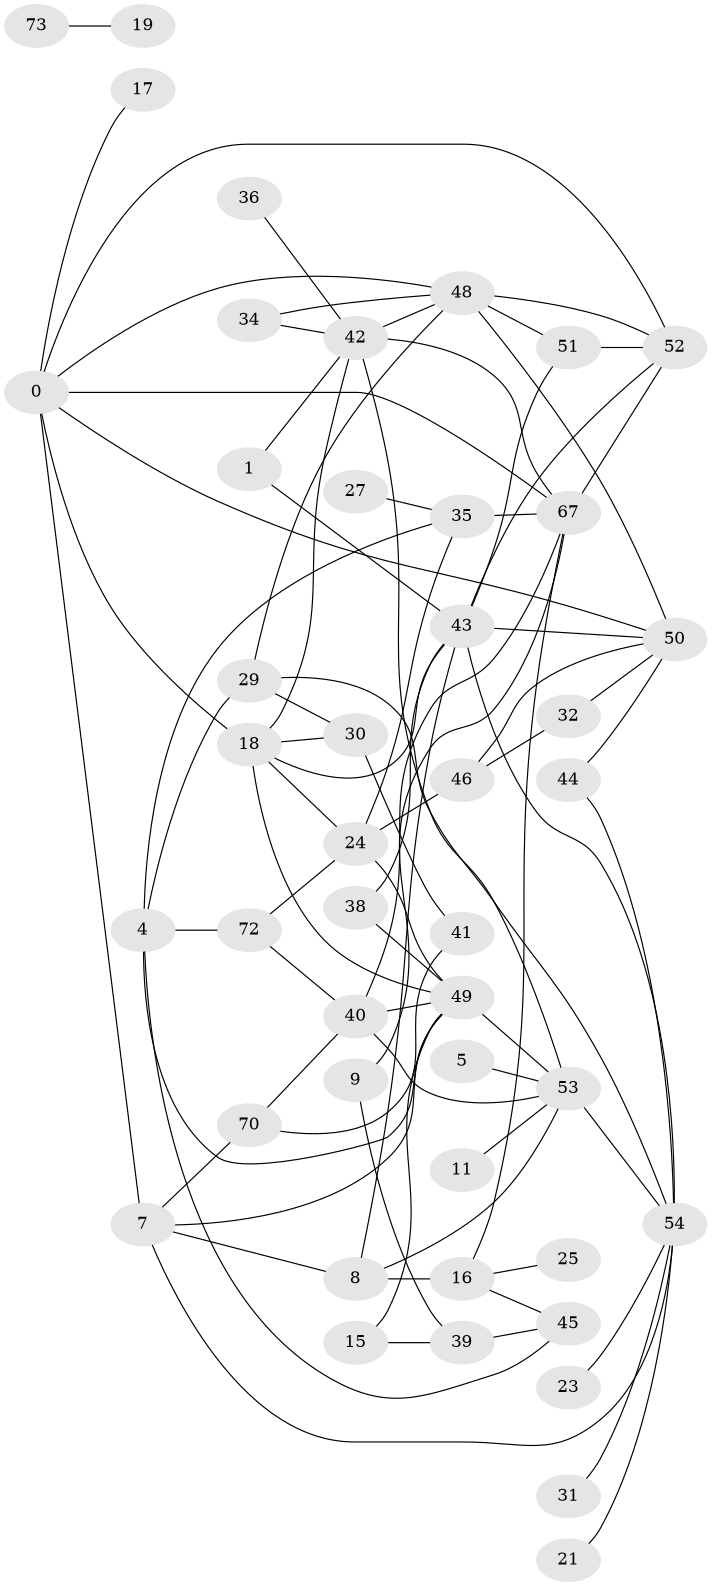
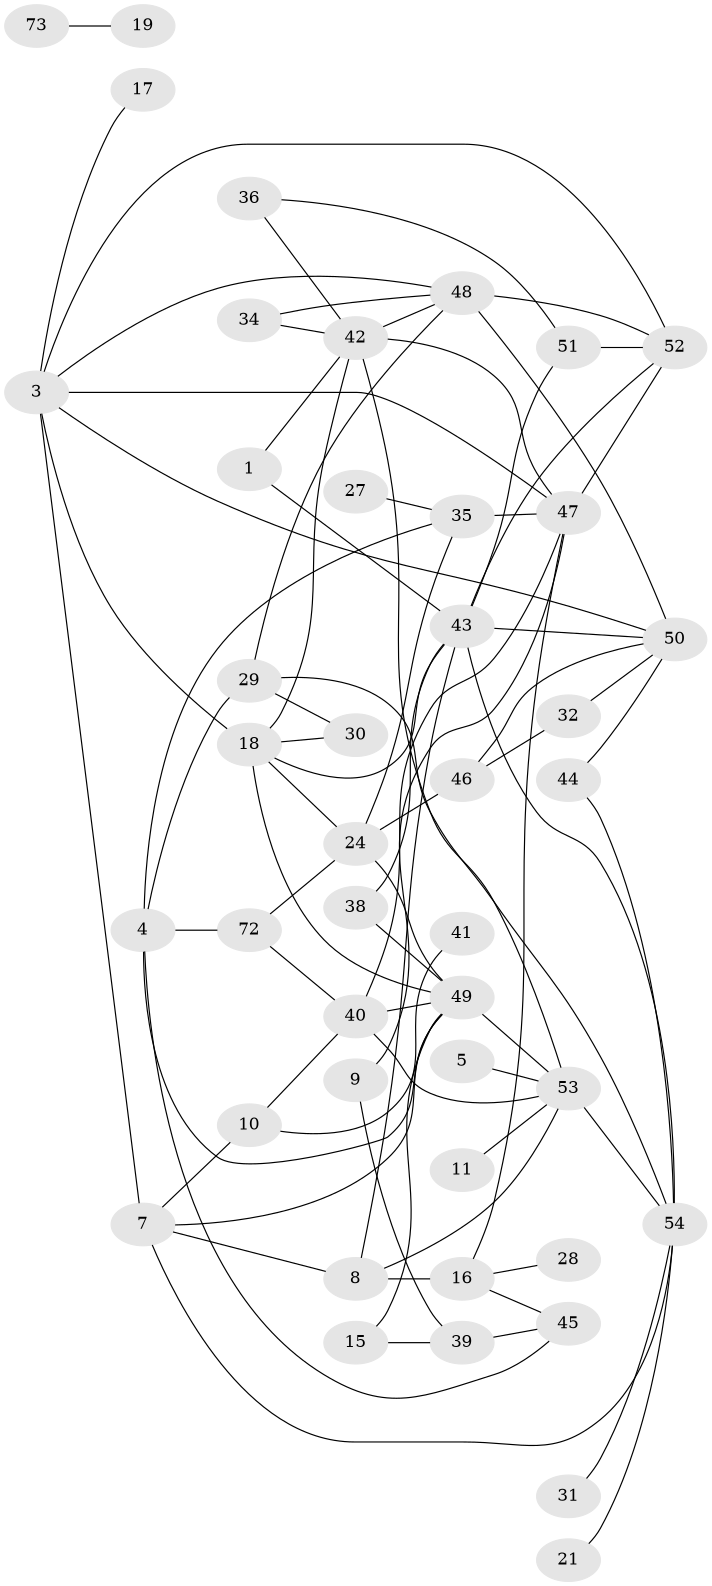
edge "48" -- "51": now "36" -- "51"
node "0": label "0" -> "3"
node "67": label "67" -> "47"
edge "30" -- "41": removed
node "70": label "70" -> "10"
node "25": label "25" -> "28"
node "23": removed
